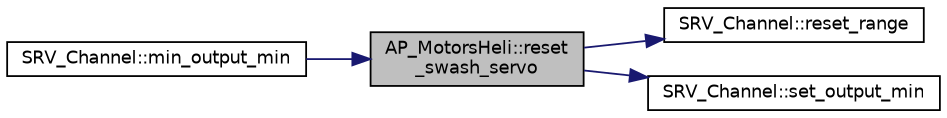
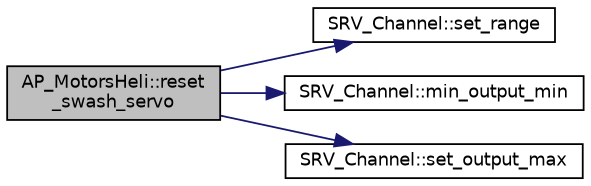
node "SRV_Channel::reset_range": label "SRV_Channel::reset_range" -> "SRV_Channel::set_range"
edge "SRV_Channel::min_output_min" -> "AP_MotorsHeli::reset _swash_servo": reversed
node "SRV_Channel::set_output_min": label "SRV_Channel::set_output_min" -> "SRV_Channel::set_output_max"
